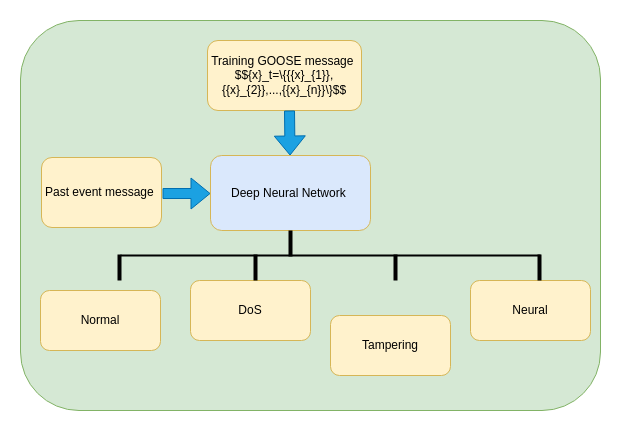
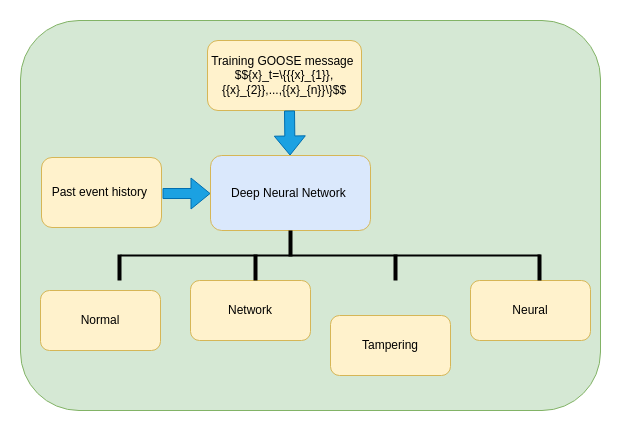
node "Past event message": label "Past event message" -> "Past event history"
node "DoS": label "DoS" -> "Network"
